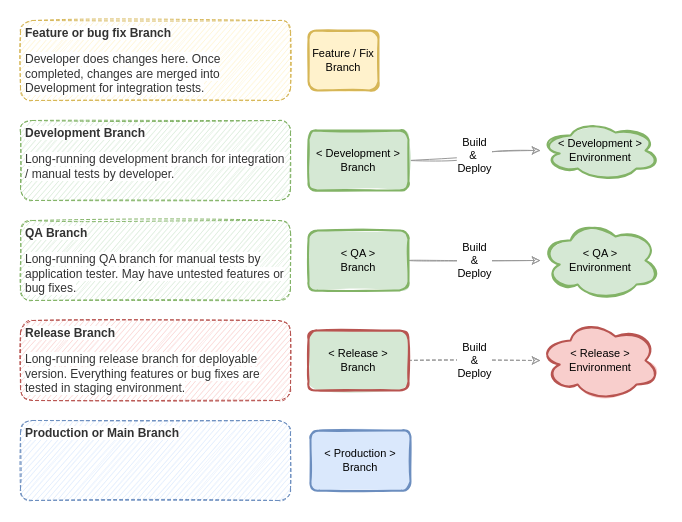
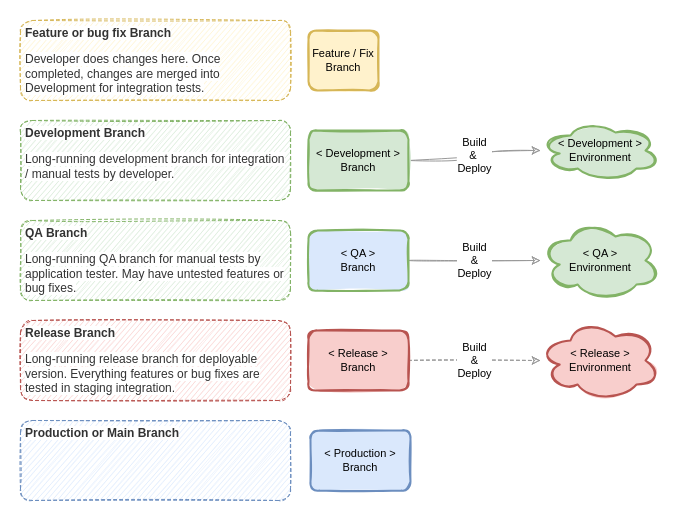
node "< QA >Branch": fillcolor #d5e8d4 -> #dae8fc
node "Release Branch Long-running release branch for deployable version. Everything features or bug fixes are tested in staging environment.": label "Release Branch Long-running release branch for deployable version. Everything features or bug fixes are tested in staging environment." -> "Release Branch Long-running release branch for deployable version. Everything features or bug fixes are tested in staging integration."
node "< Release >Branch": fillcolor #d5e8d4 -> #f8cecc
